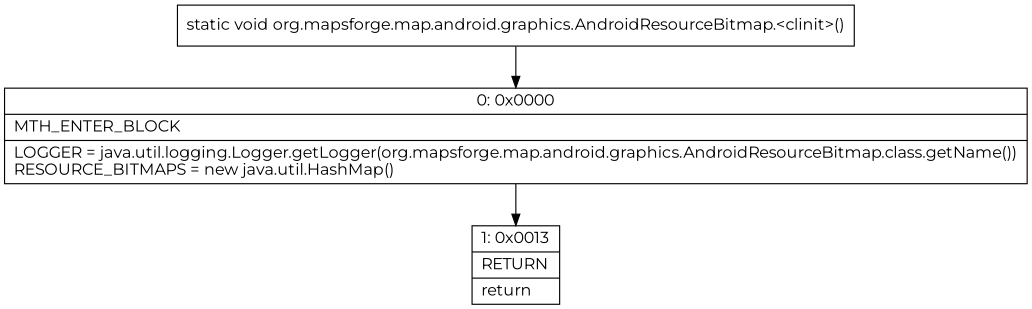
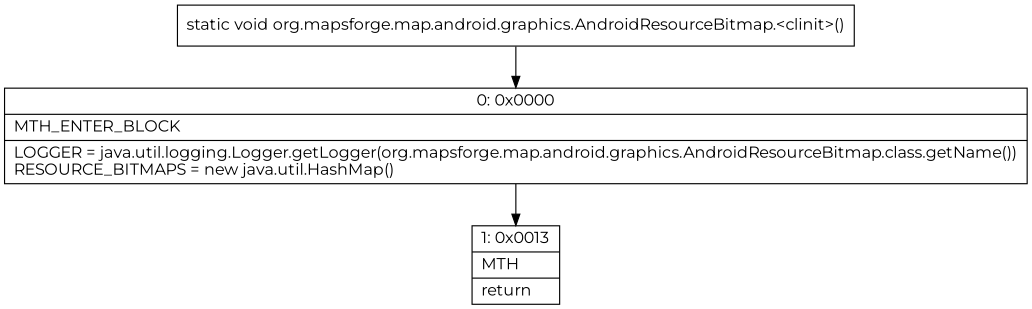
node "1: 0x0013": text "RETURN" -> "MTH"
